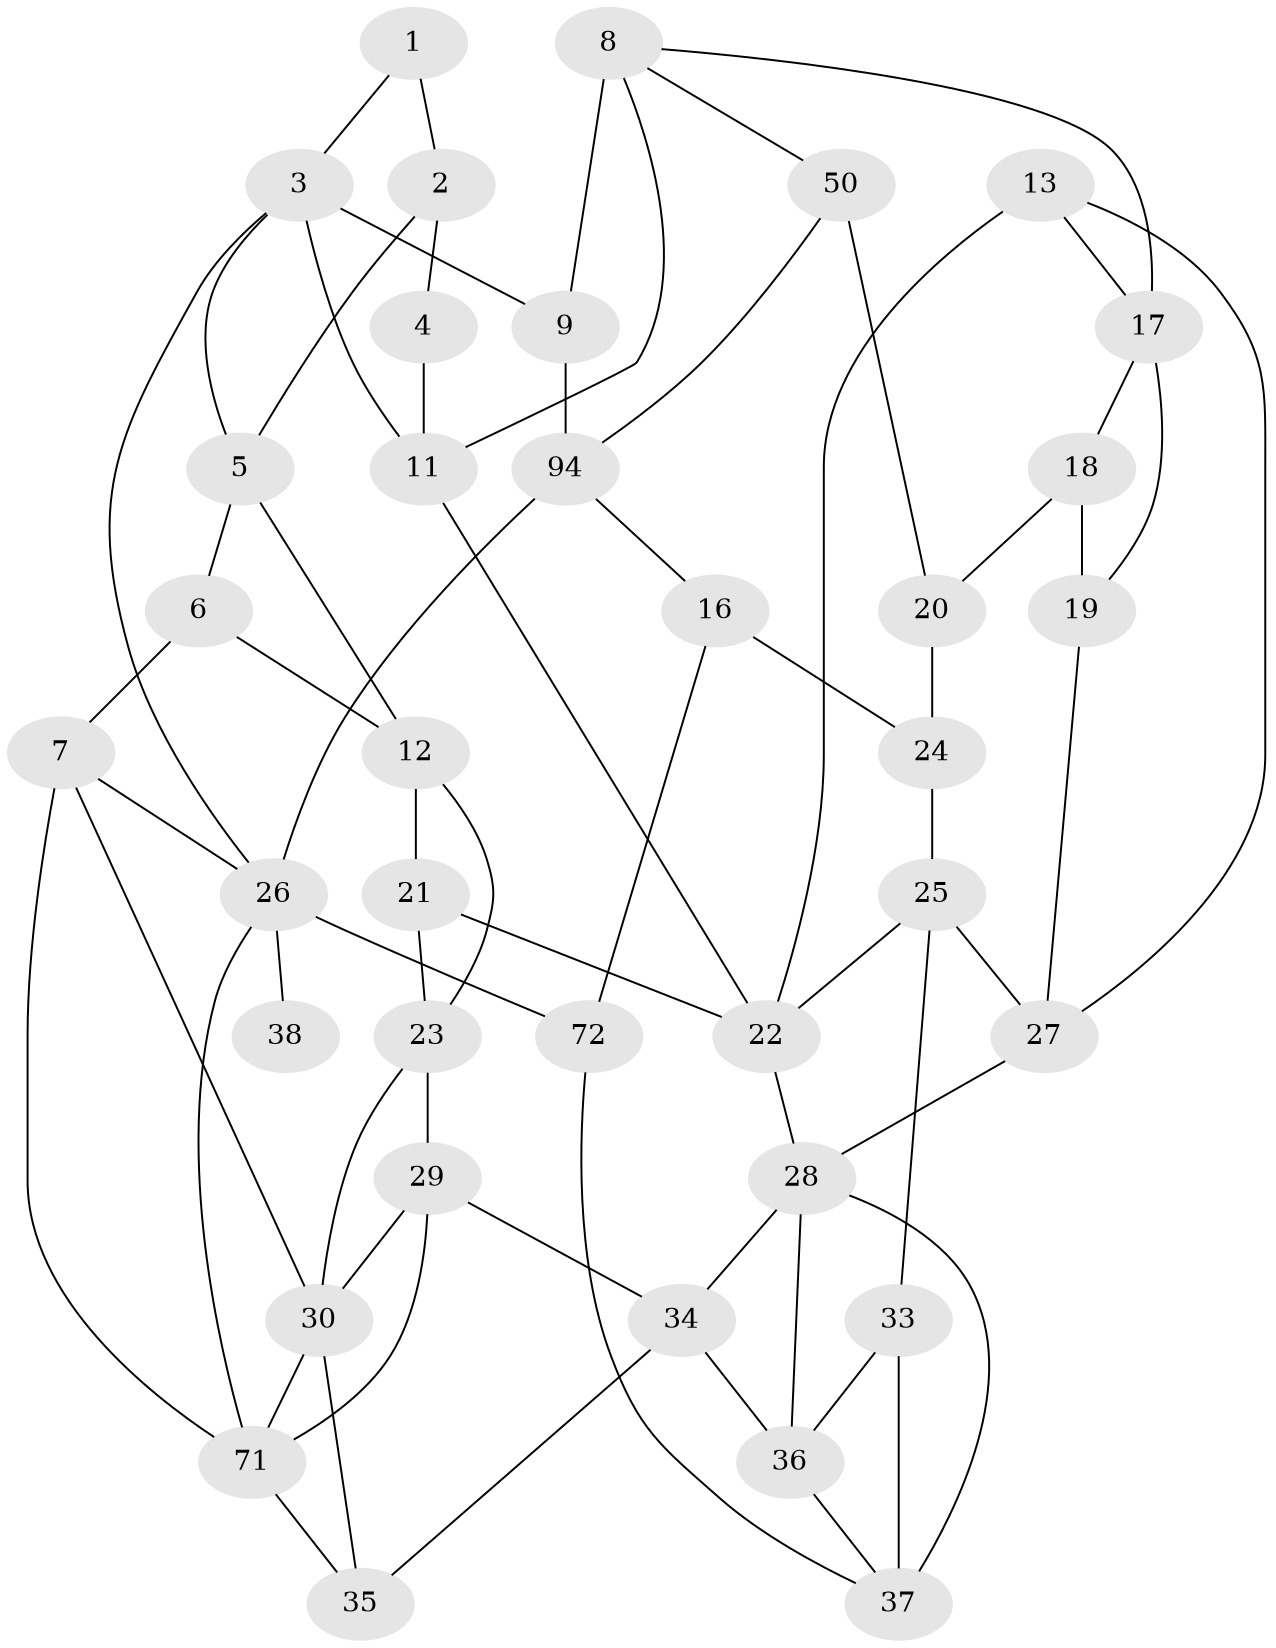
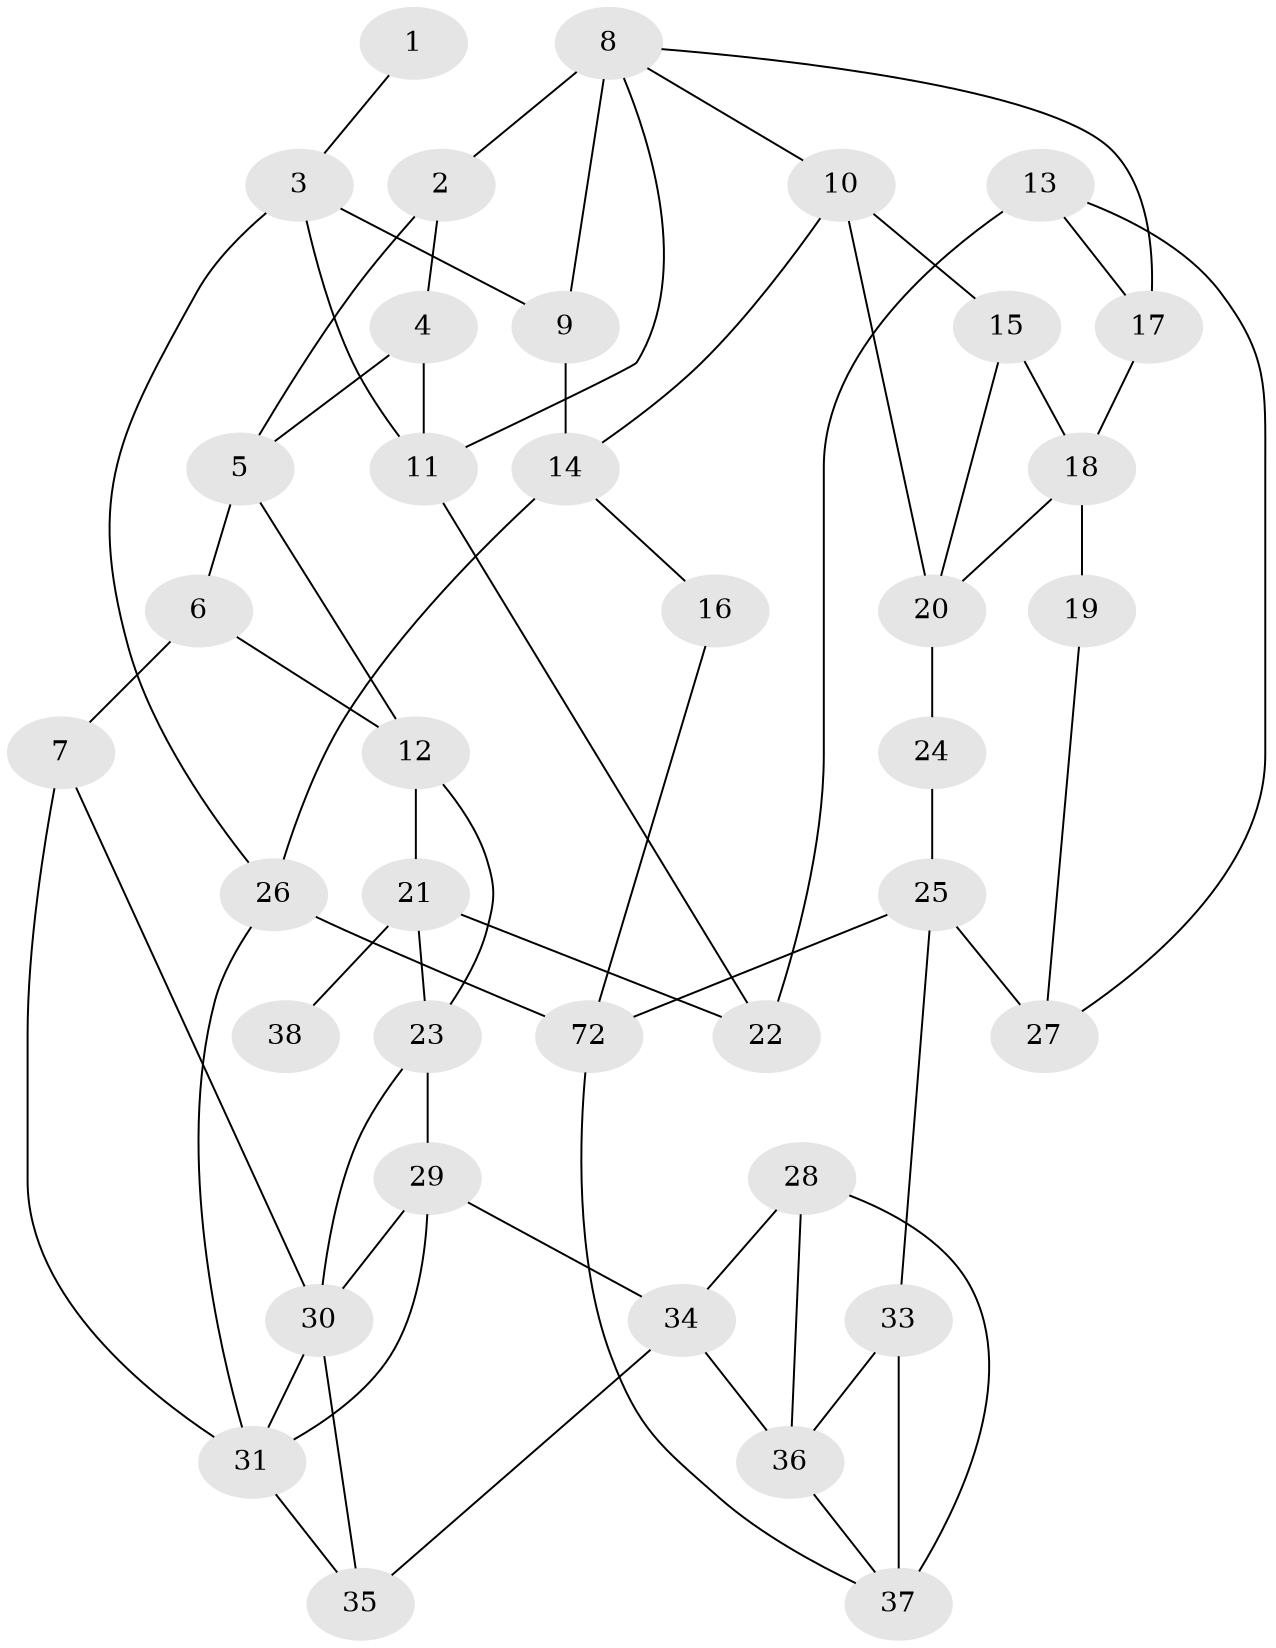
edge "1" -- "2": now "8" -- "2"
node "50": label "50" -> "10"
edge "3" -- "5": now "4" -- "5"
node "15": added
node "94": label "94" -> "14"
edge "17" -- "19": removed
edge "16" -- "24": removed
edge "7" -- "26": removed
edge "26" -- "38": now "21" -- "38"
edge "25" -- "22": now "25" -- "72"
edge "27" -- "28": removed
edge "22" -- "28": removed
node "71": label "71" -> "31"
